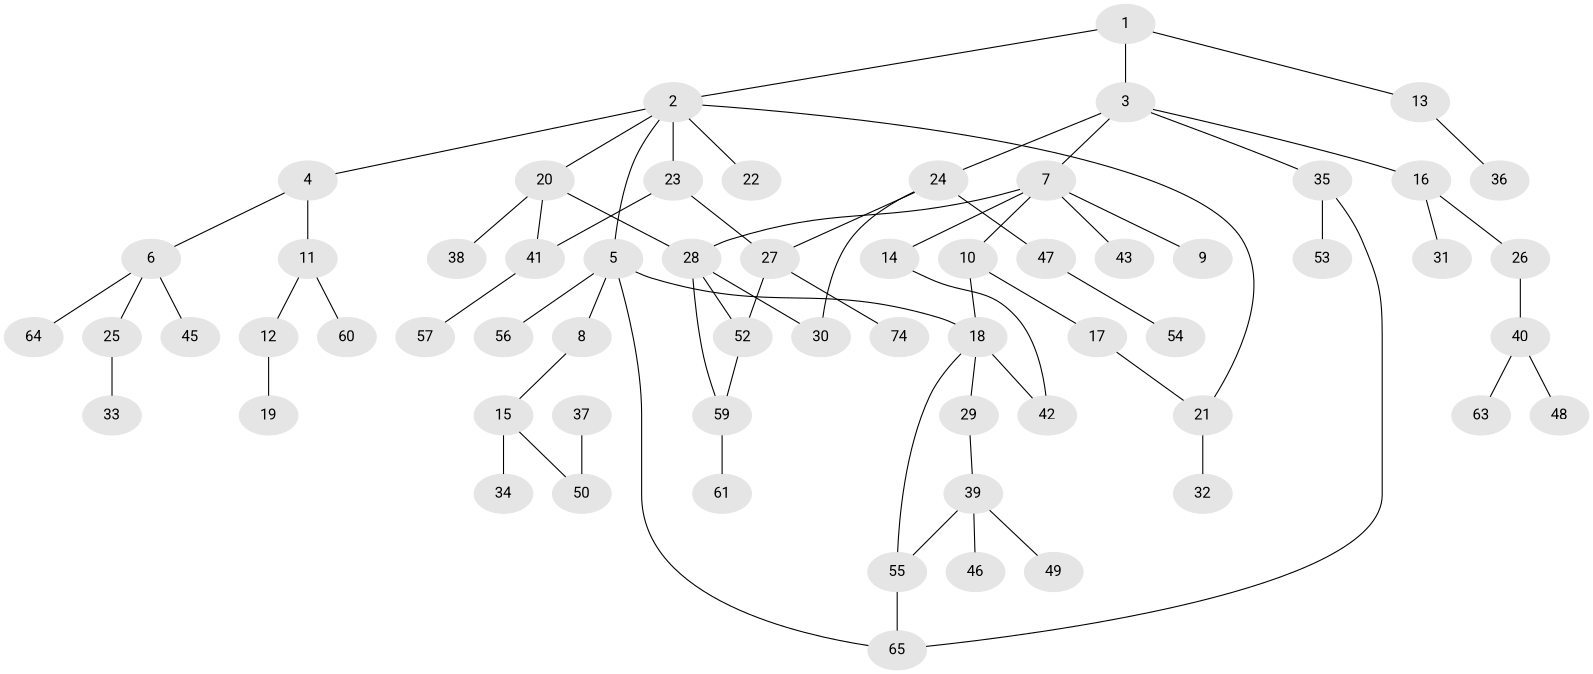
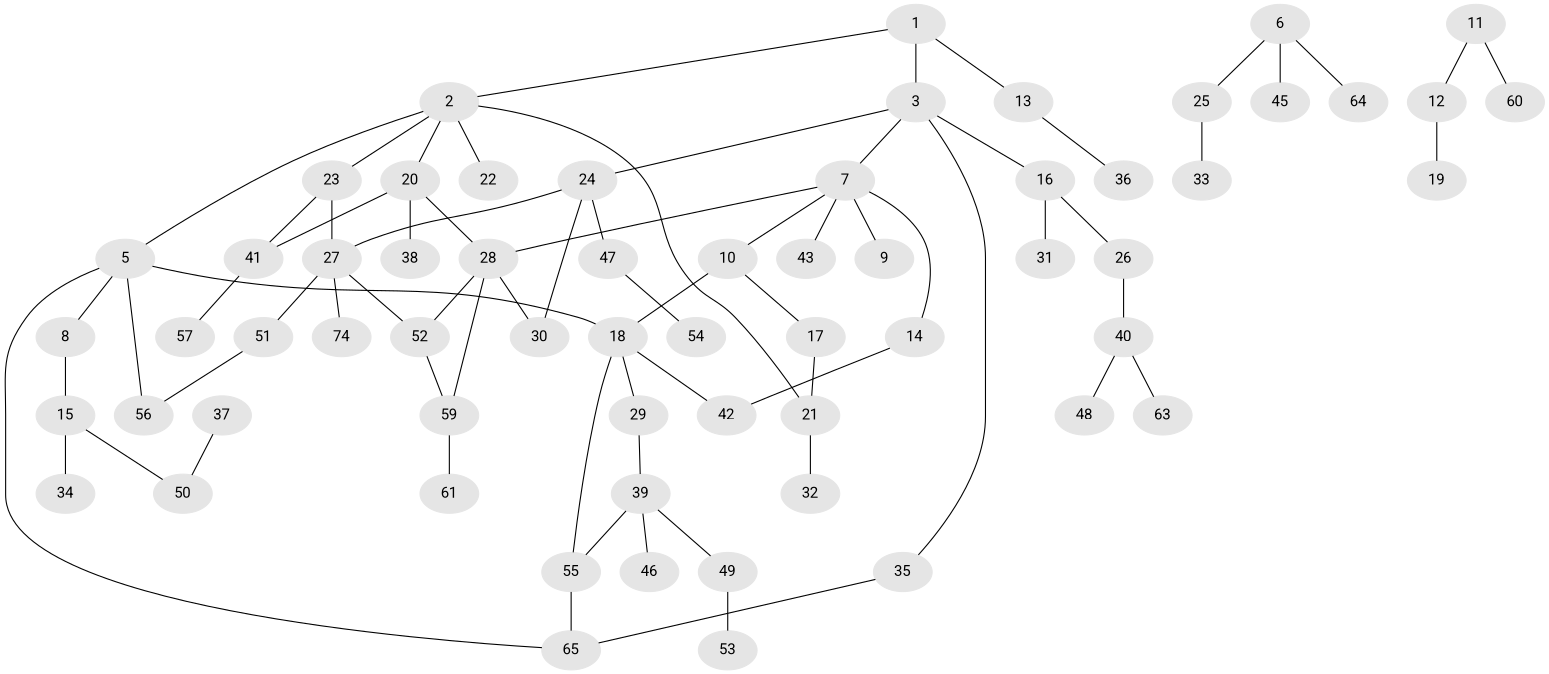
node "4": removed
edge "35" -- "53": now "49" -- "53"
node "51": added
